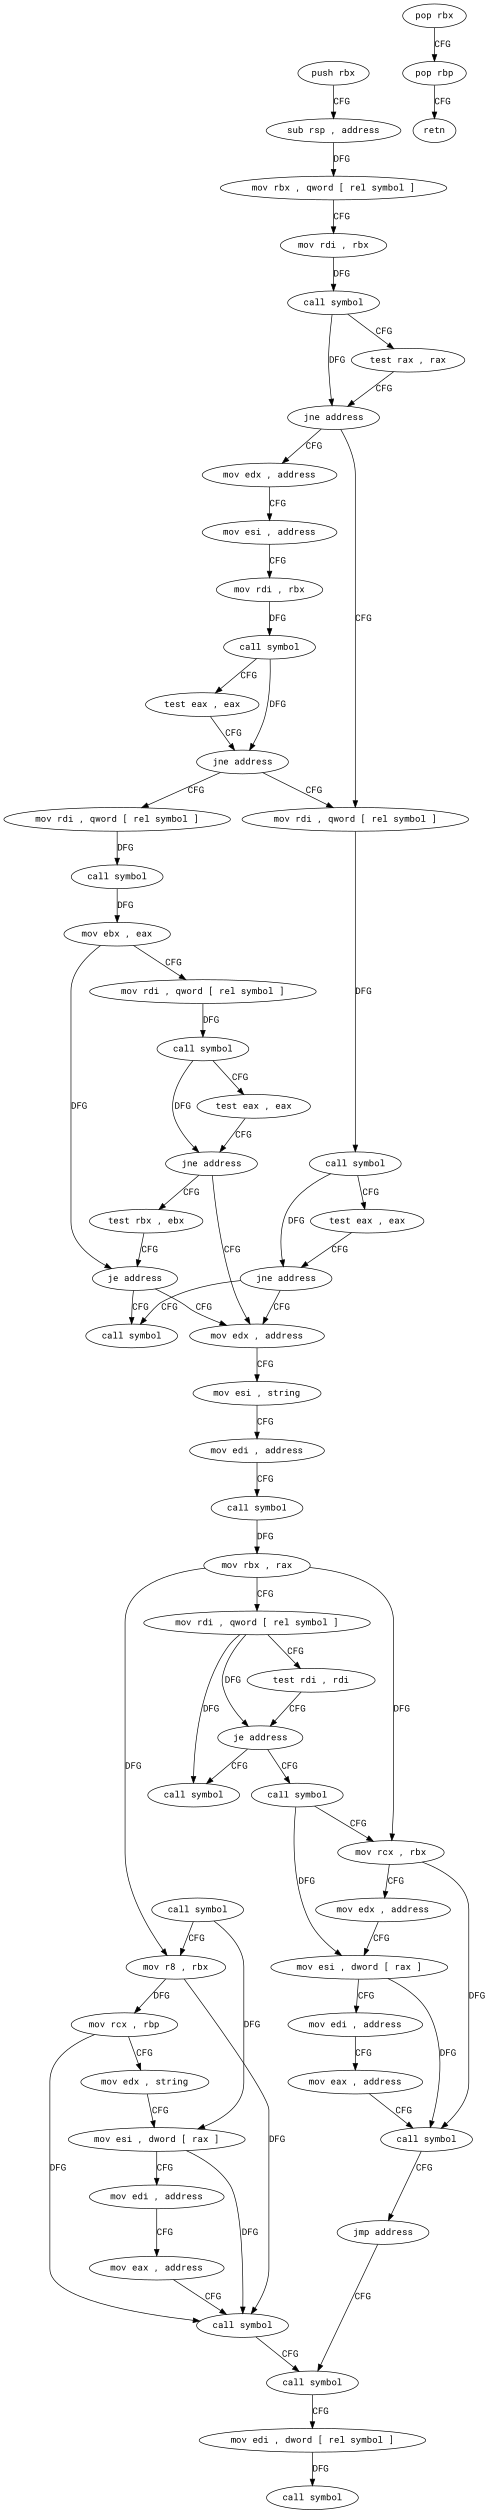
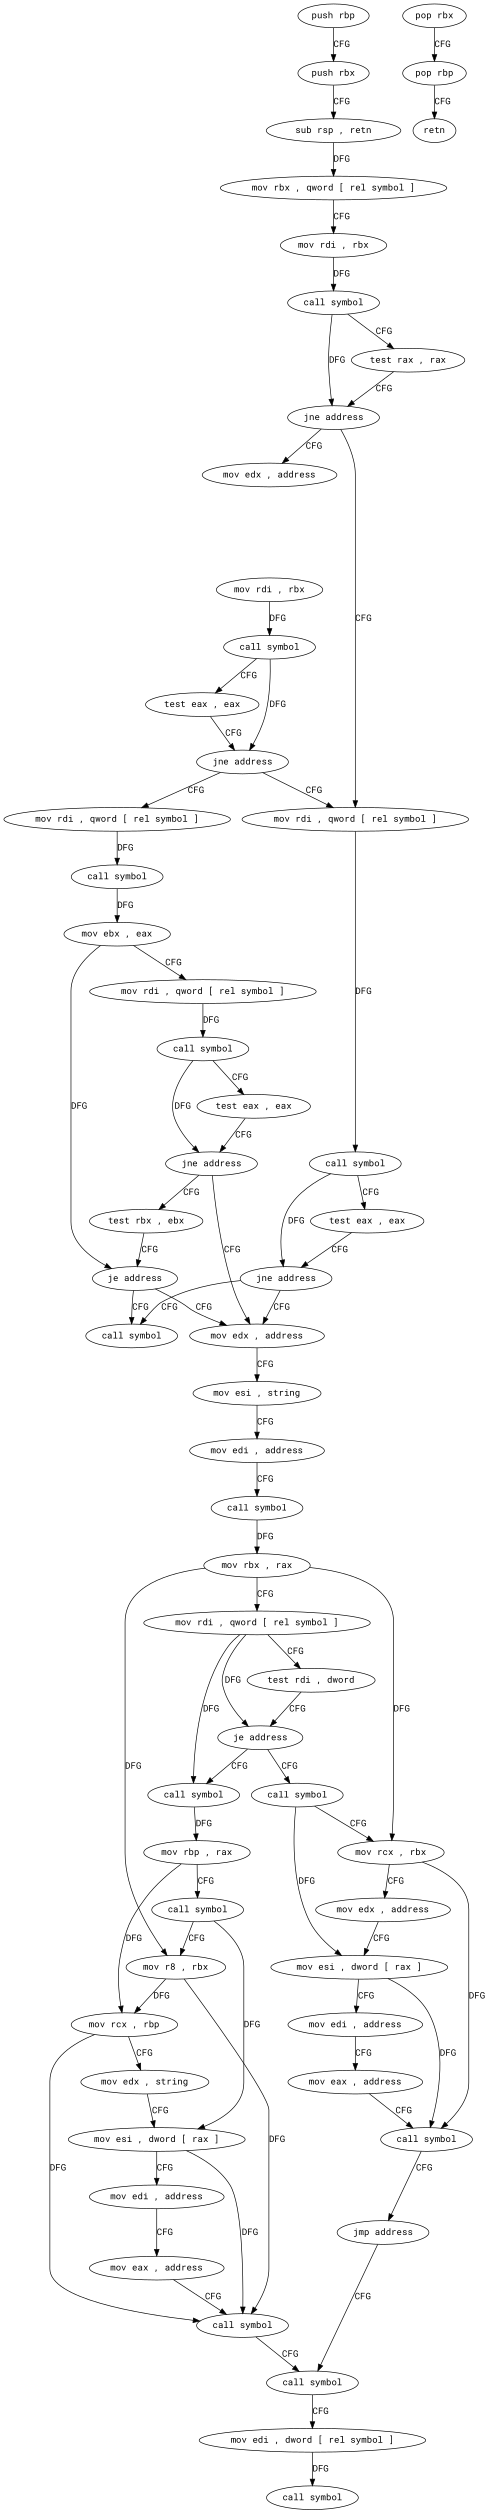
node "push rbp": added
node "sub rsp , address": label "sub rsp , address" -> "sub rsp , retn"
node "mov esi , address": removed
node "test rdi , rdi": label "test rdi , rdi" -> "test rdi , dword"
node "mov rbp , rax": added
